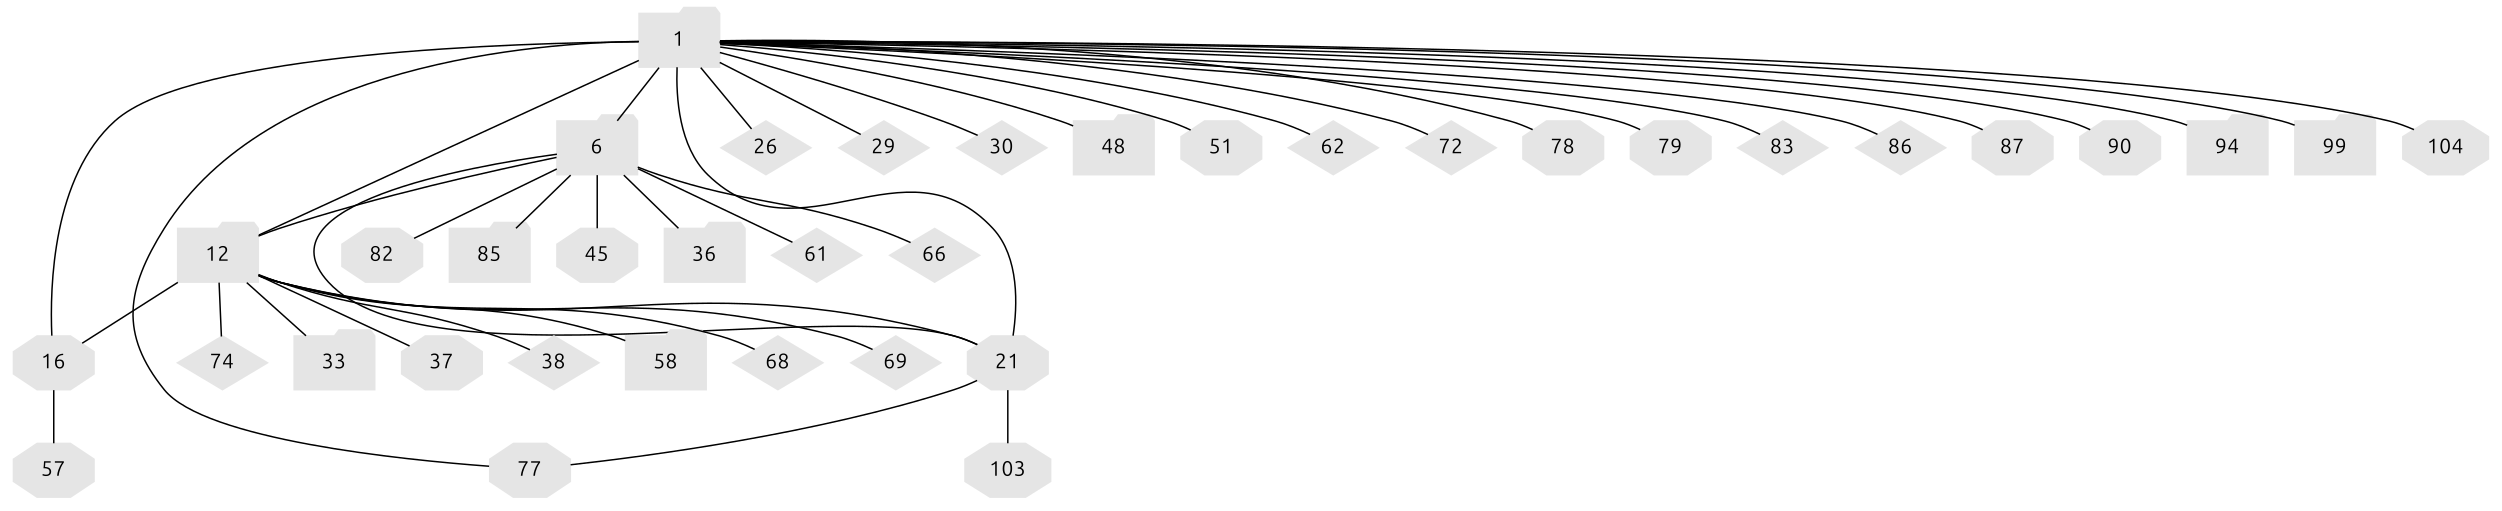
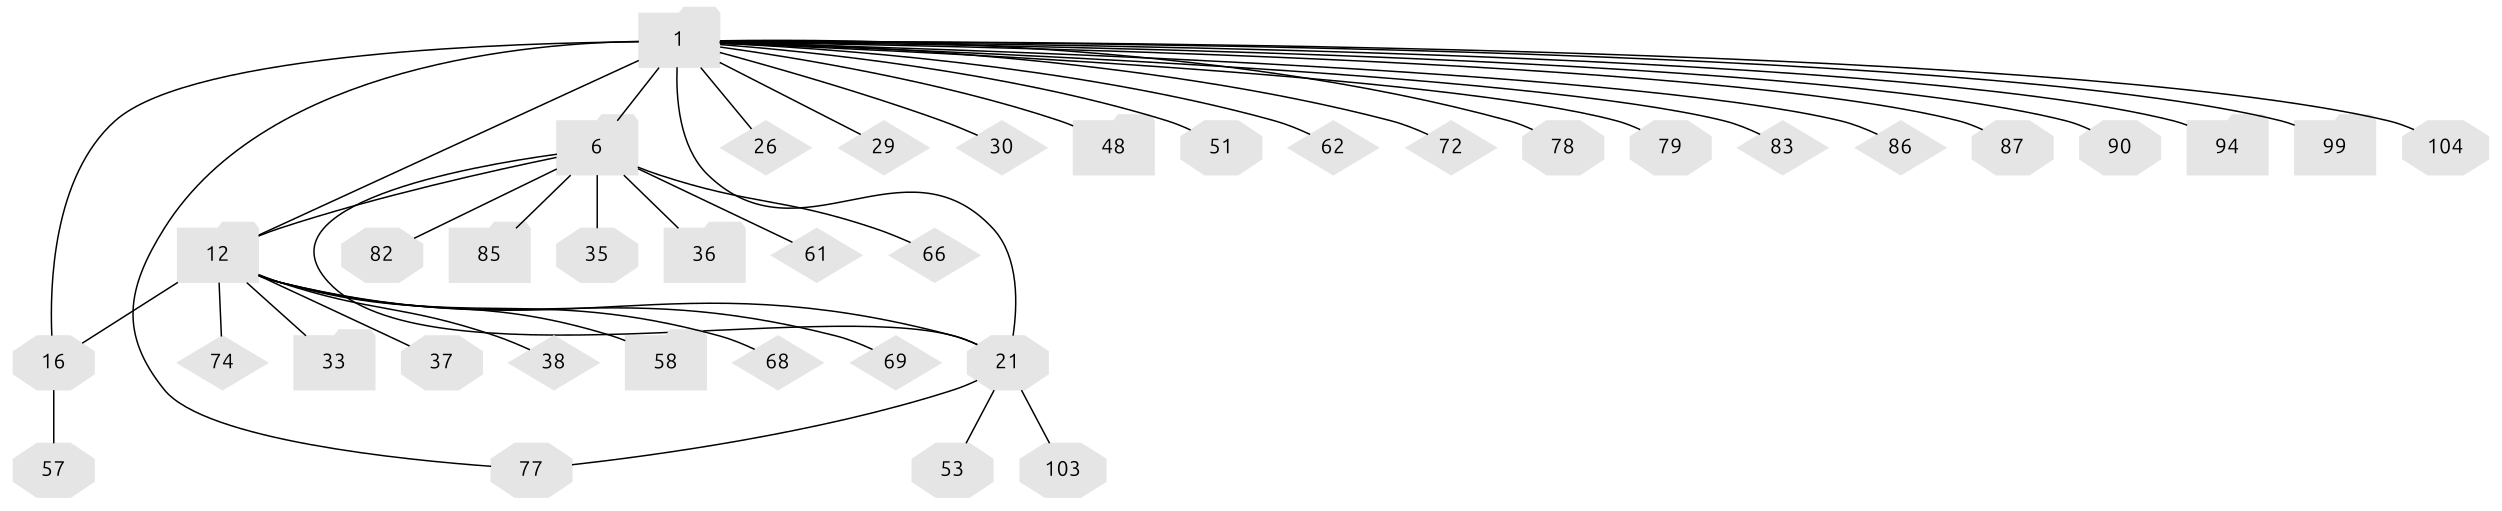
node "45": label "45" -> "35"
node "53": added
